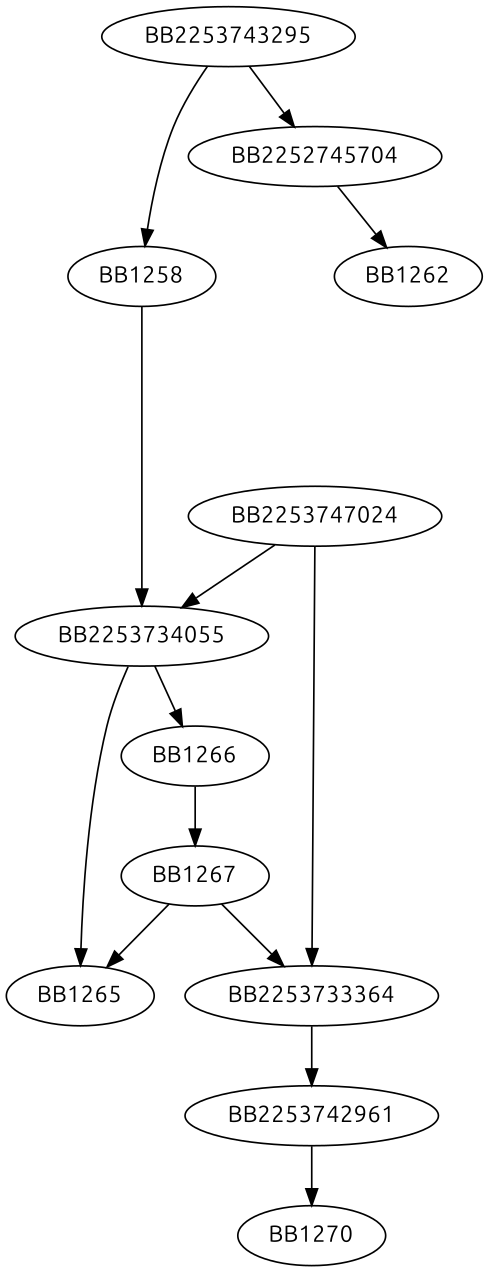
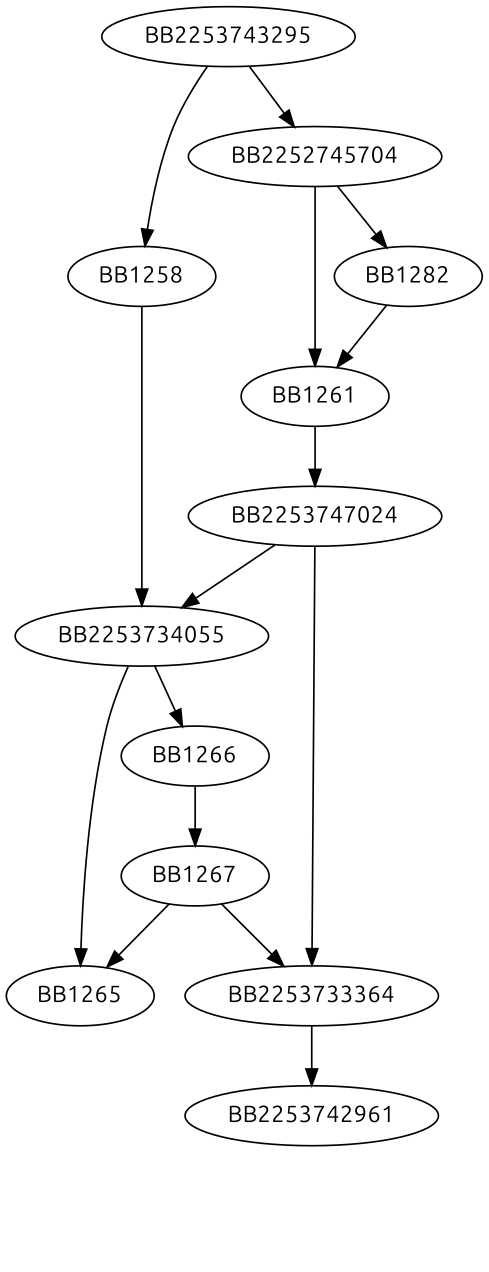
node "BB1262": label "BB1262" -> "BB1282"
node "BB1261": added
node "BB1270": removed
